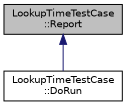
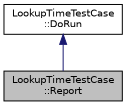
edge "LookupTimeTestCase ::DoRun" -> "LookupTimeTestCase ::Report": reversed
